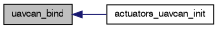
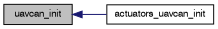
node "uavcan_bind": label "uavcan_bind" -> "uavcan_init"
